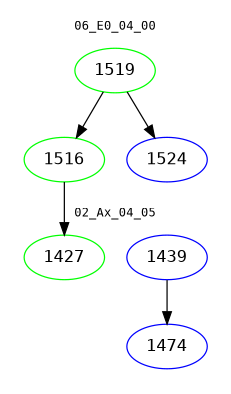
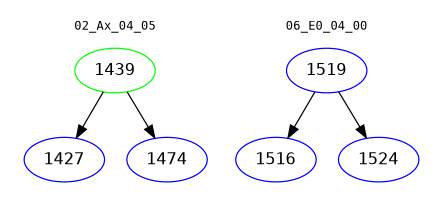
node "1519": color green -> blue
node "1516": color green -> blue
edge "1516" -> "1427": now "1439" -> "1427"
node "1427": color green -> blue
node "1439": color blue -> green
